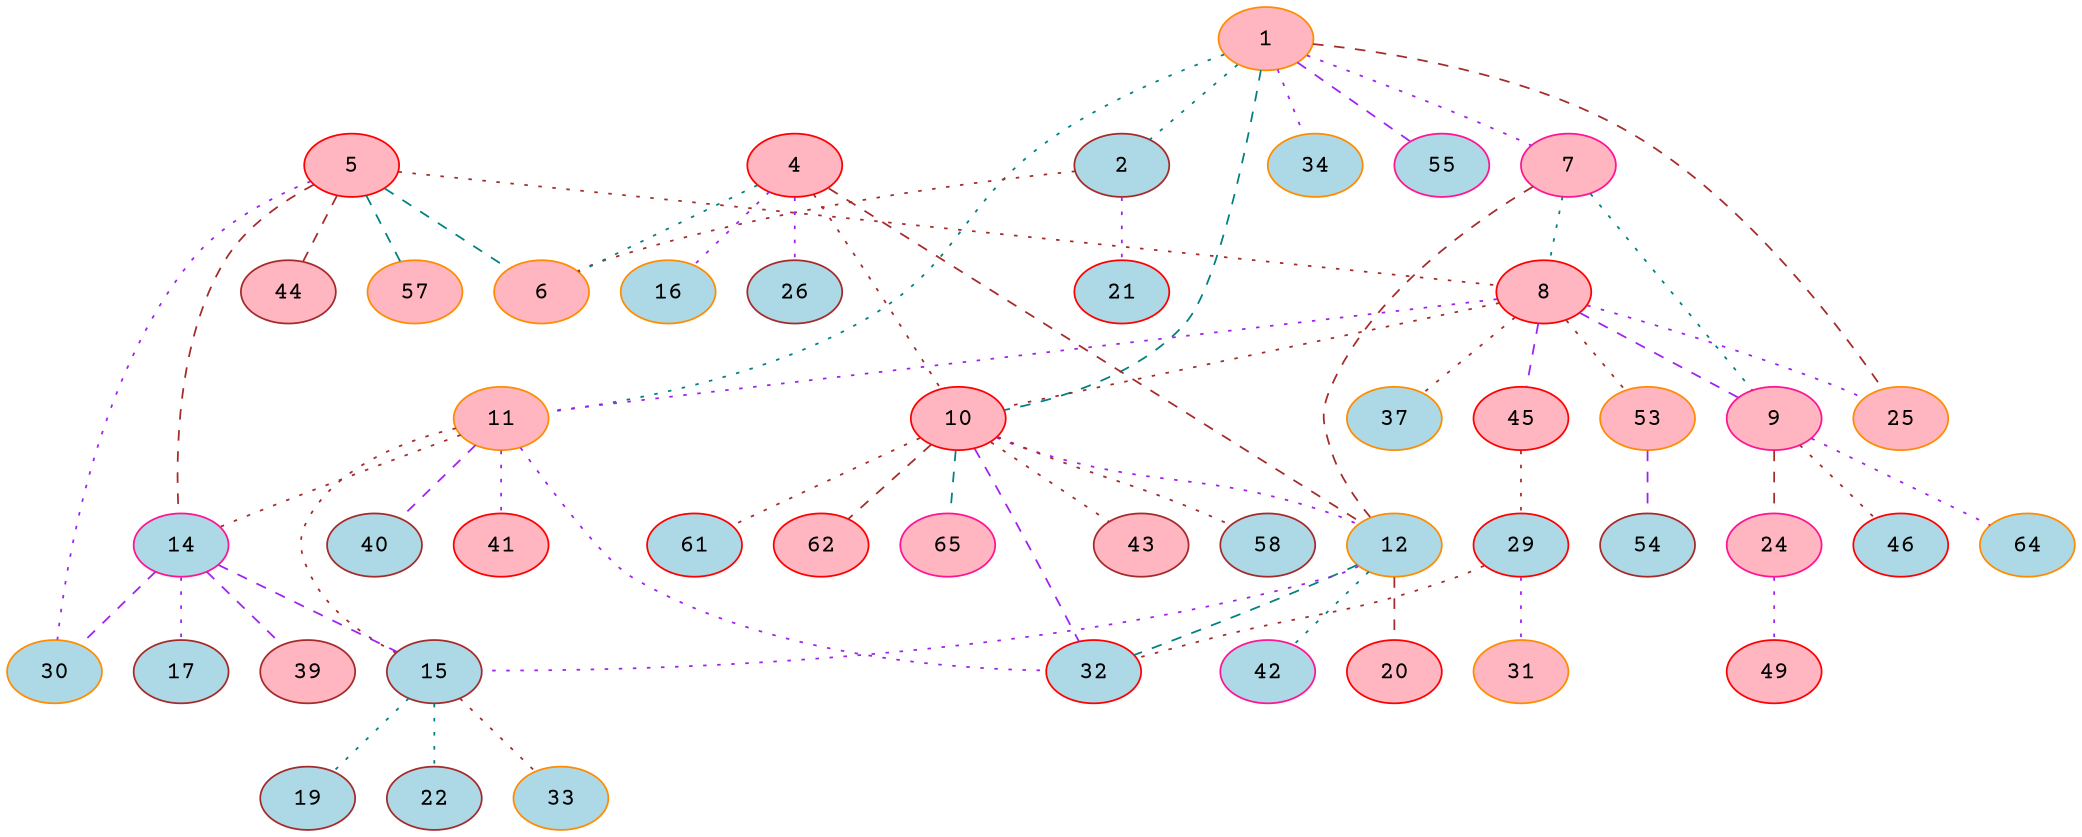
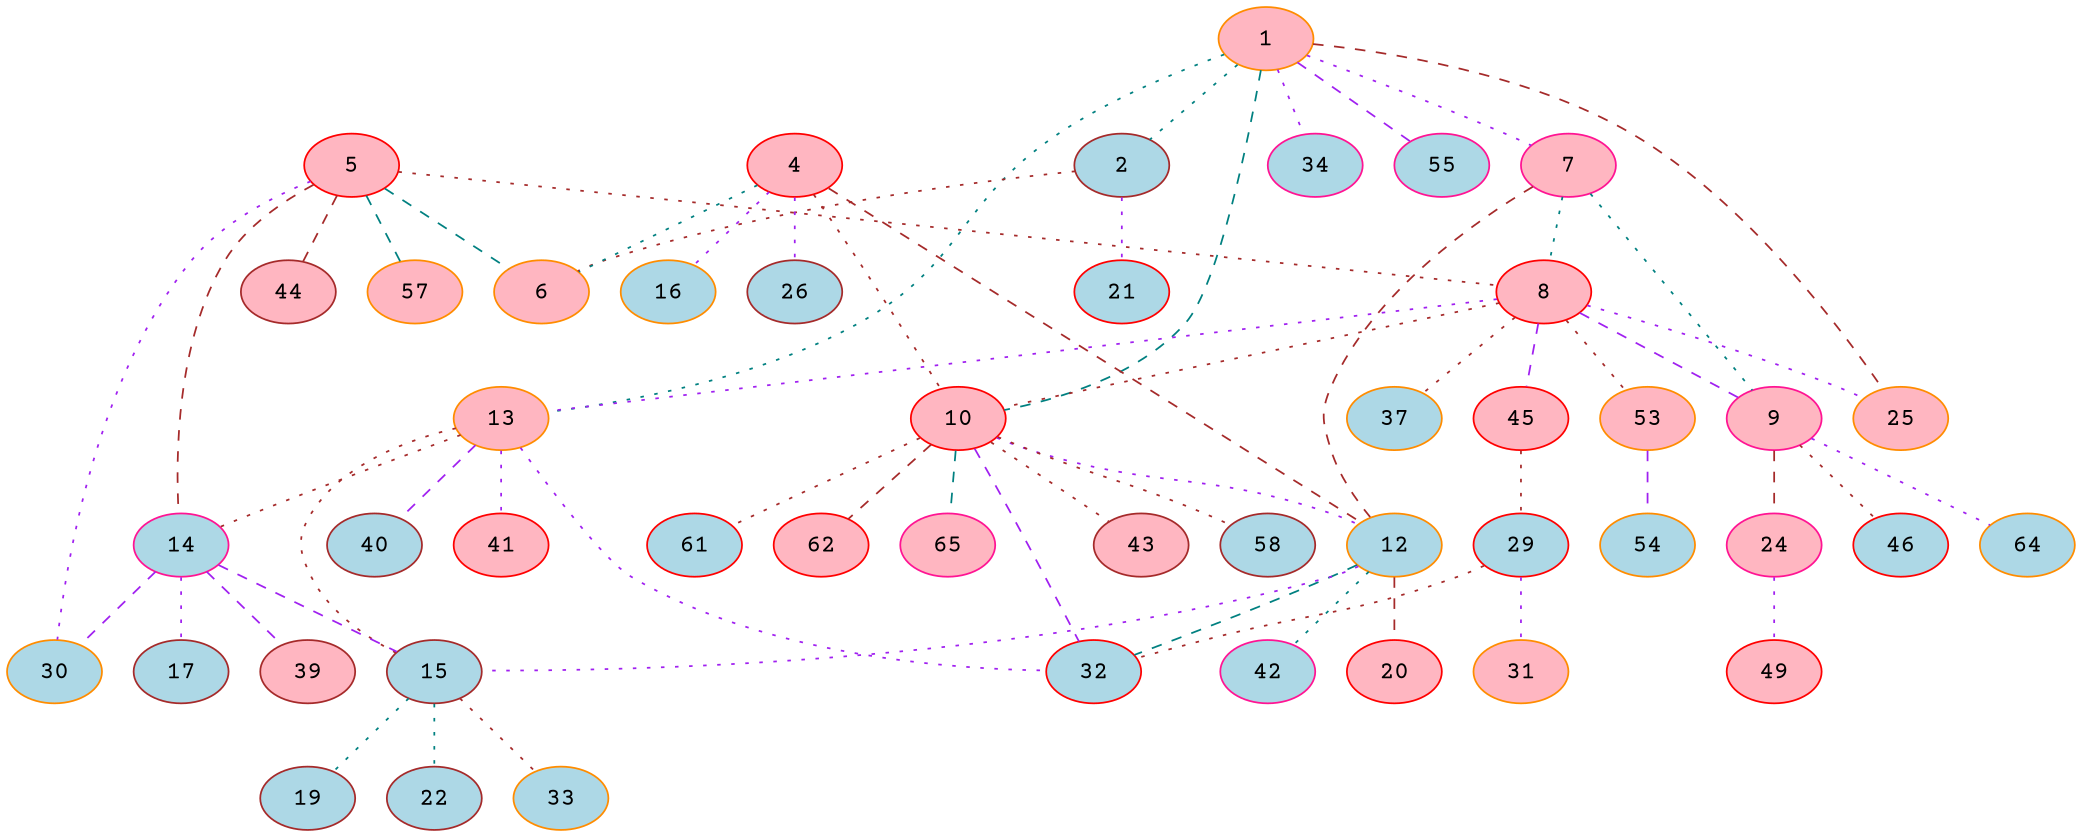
node "34": color darkorange -> deeppink
node "11": label "11" -> "13"
node "54": color brown -> darkorange
